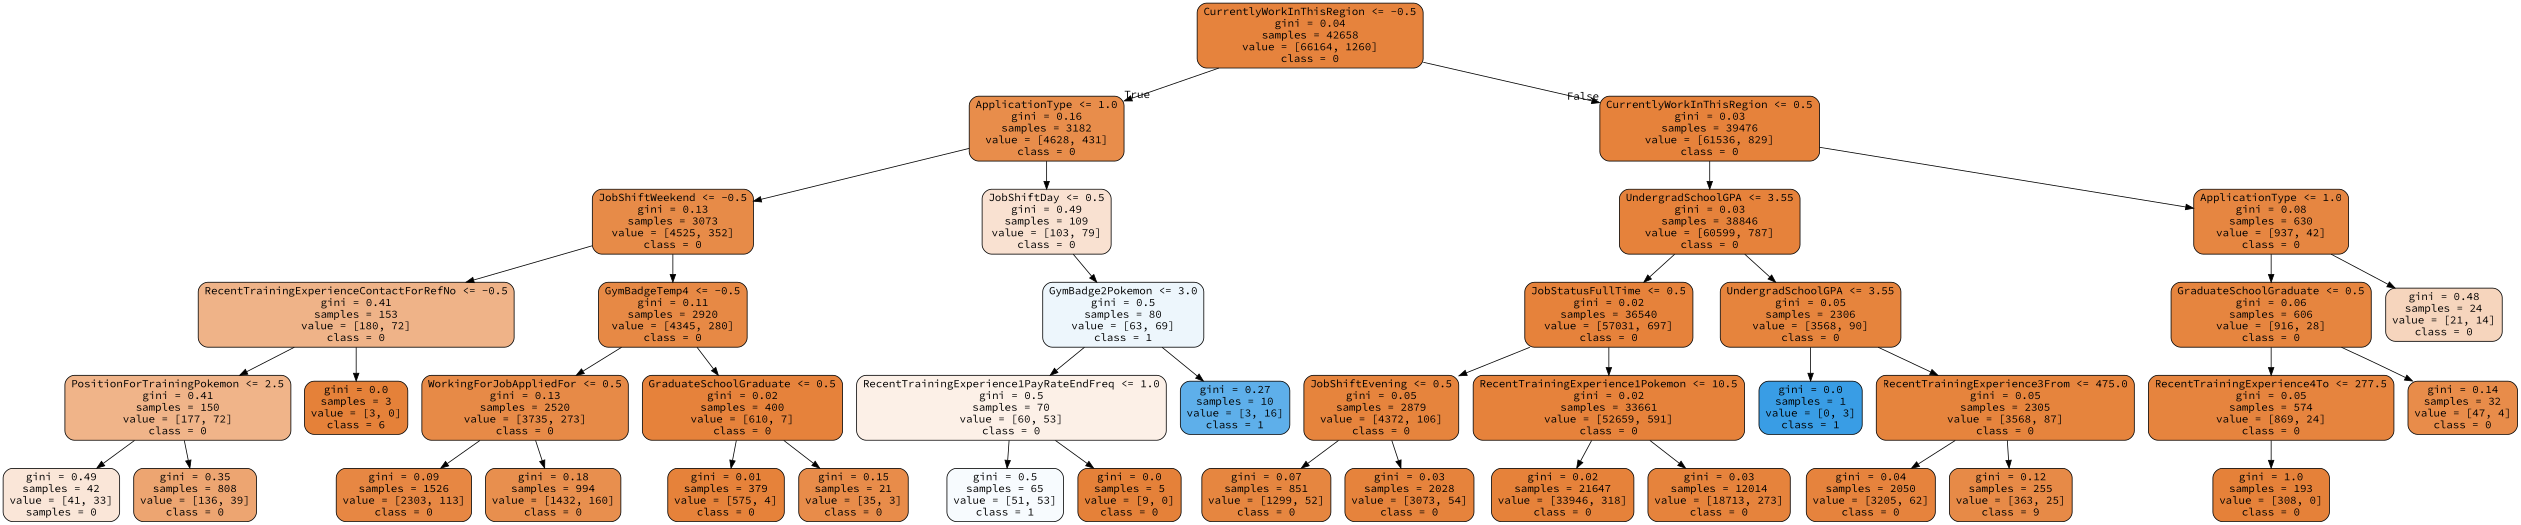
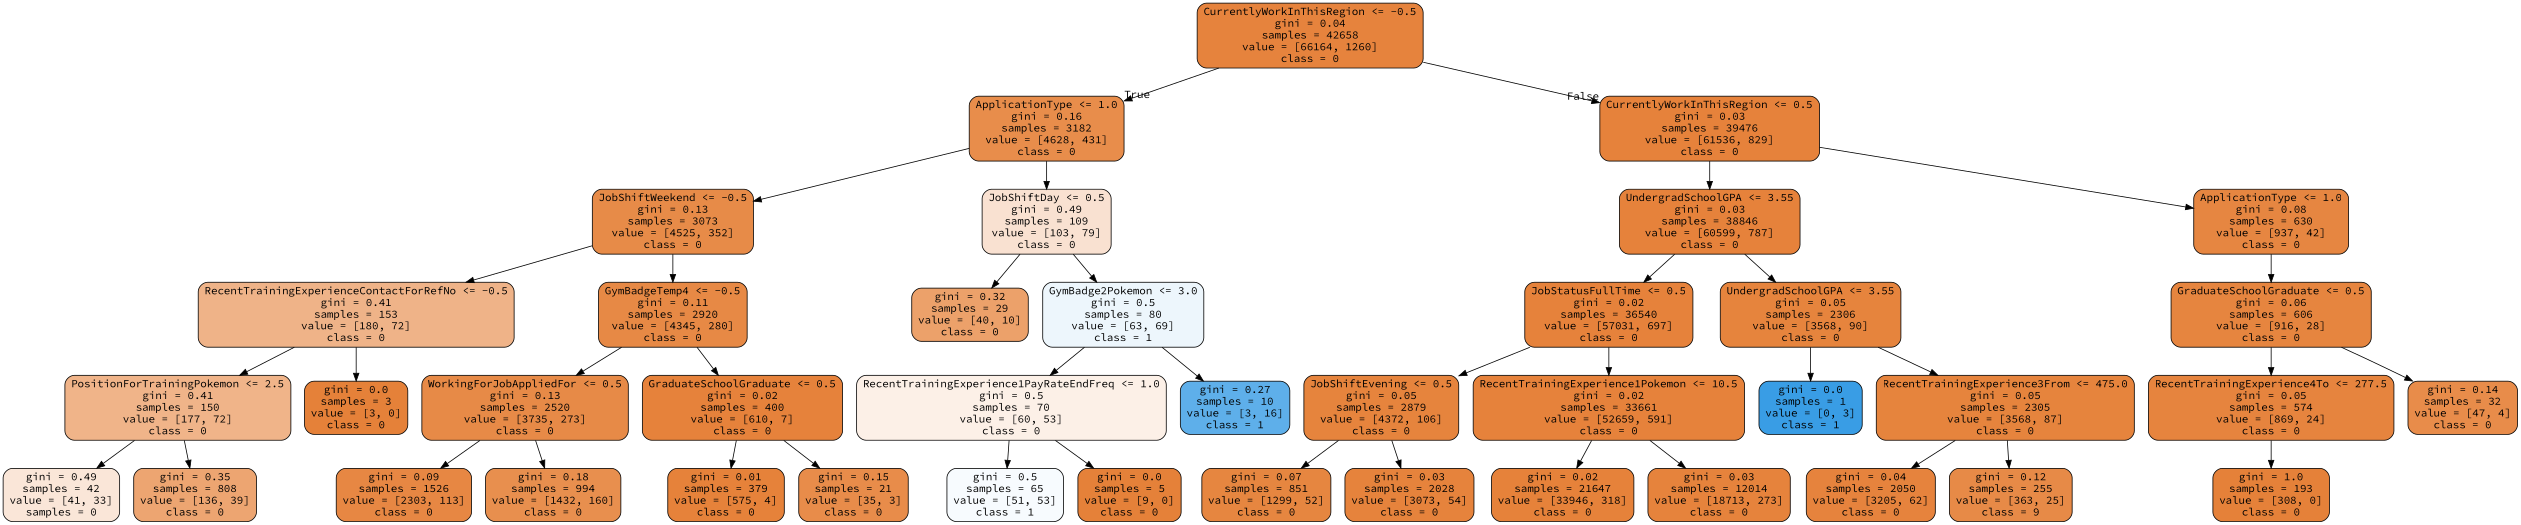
node "gini = 0.32 samples = 29 value = [40, 10] class = 0": added
node "gini = 0.48 samples = 24 value = [21, 14] class = 0": removed
node "gini = 0.0 samples = 3 value = [3, 0] class = 6": label "gini = 0.0 samples = 3 value = [3, 0] class = 6" -> "gini = 0.0 samples = 3 value = [3, 0] class = 0"
